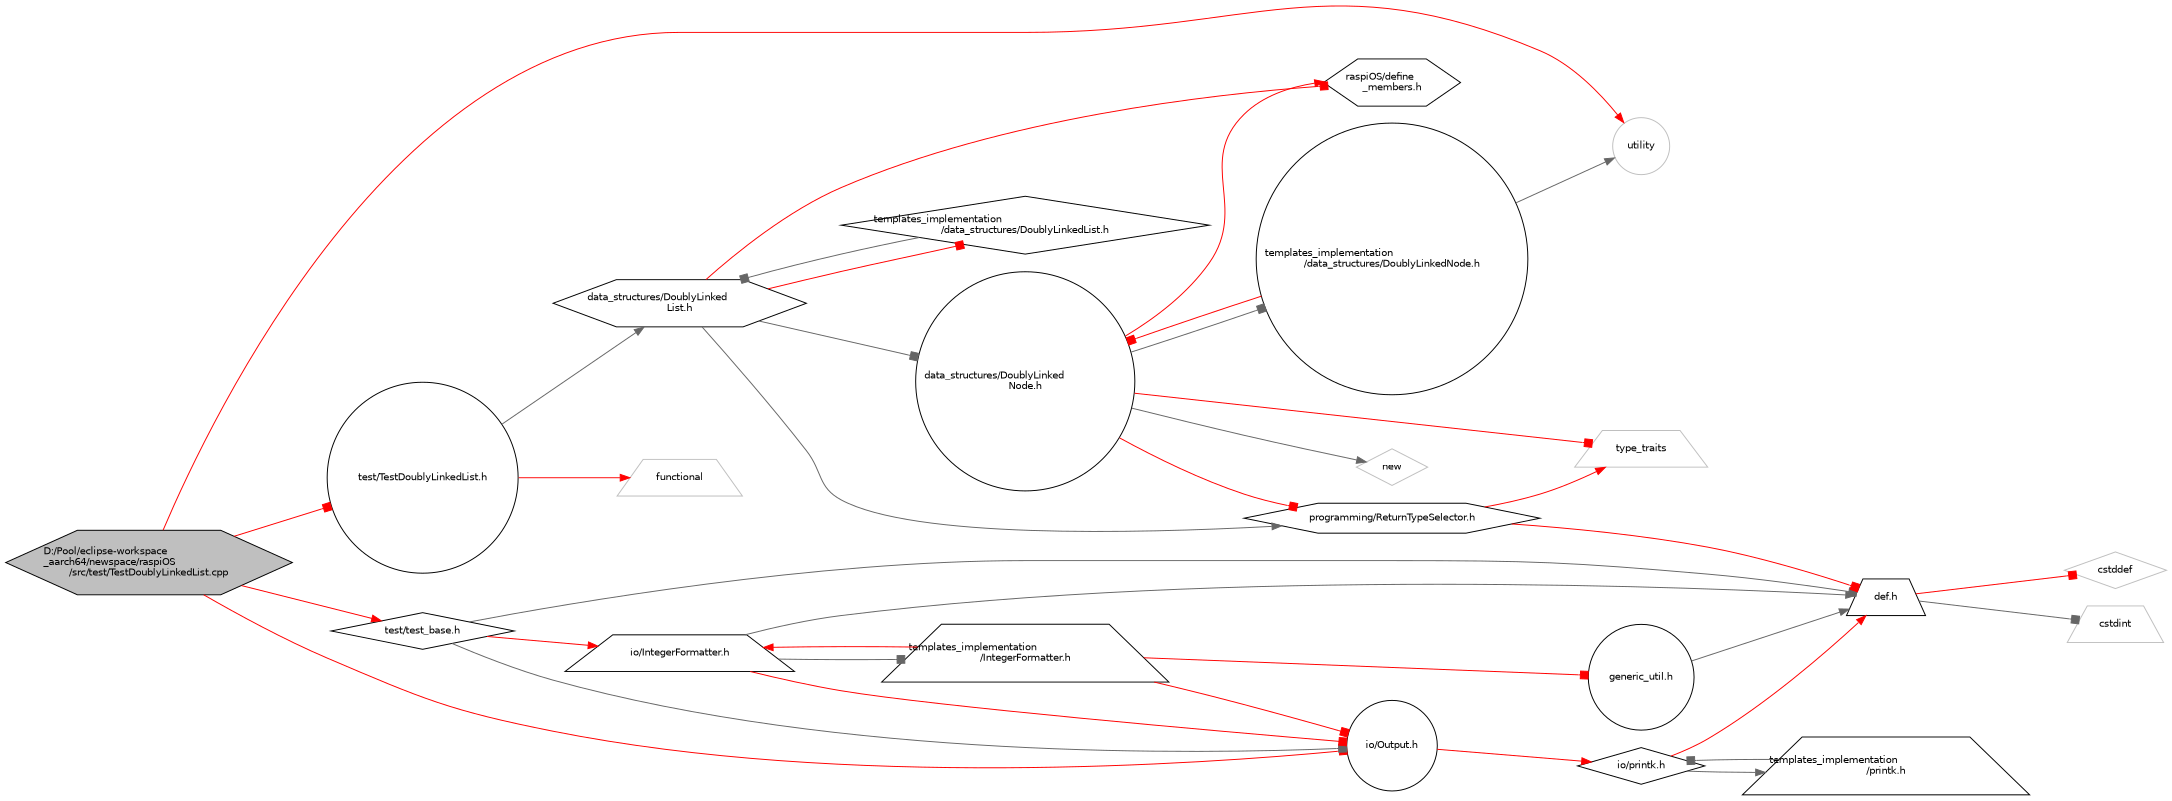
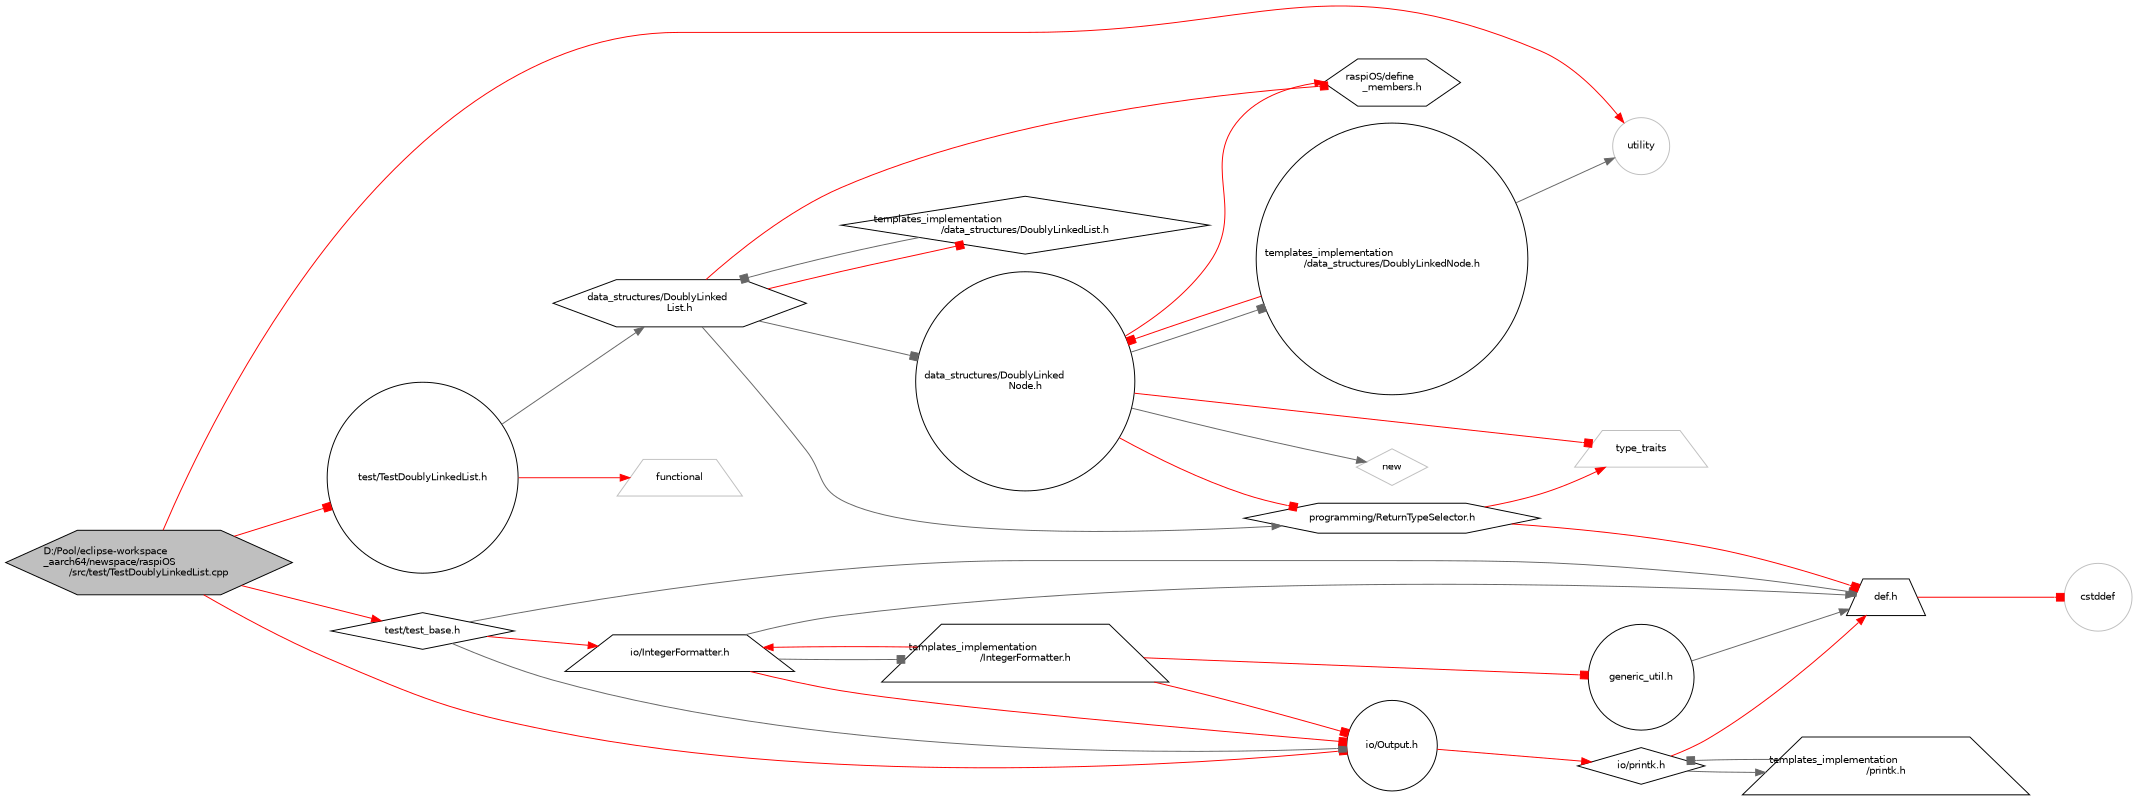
node "cstddef": shape diamond -> circle
node "cstdint": removed
